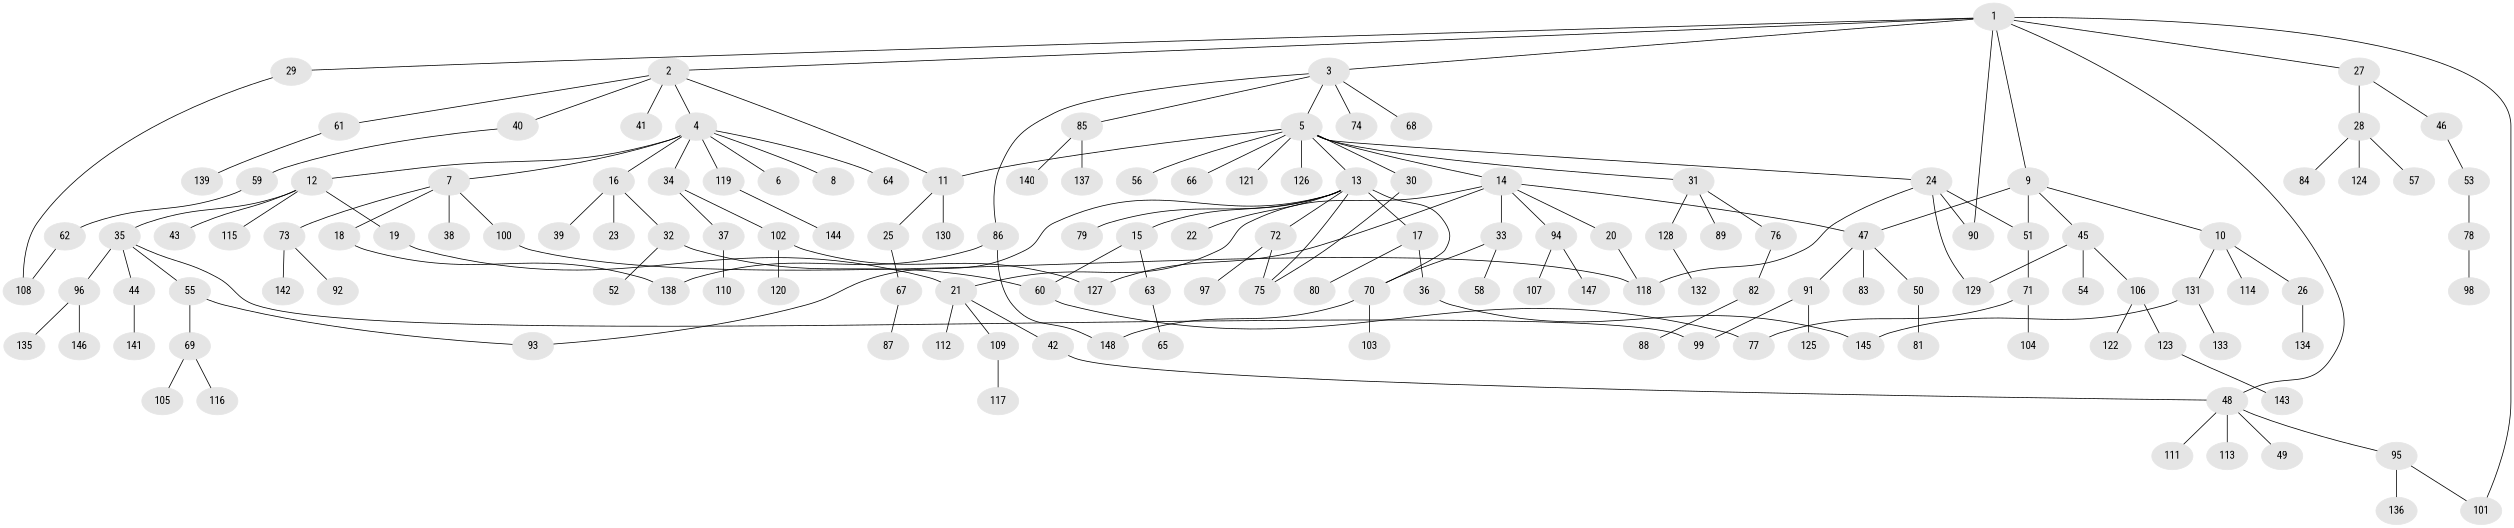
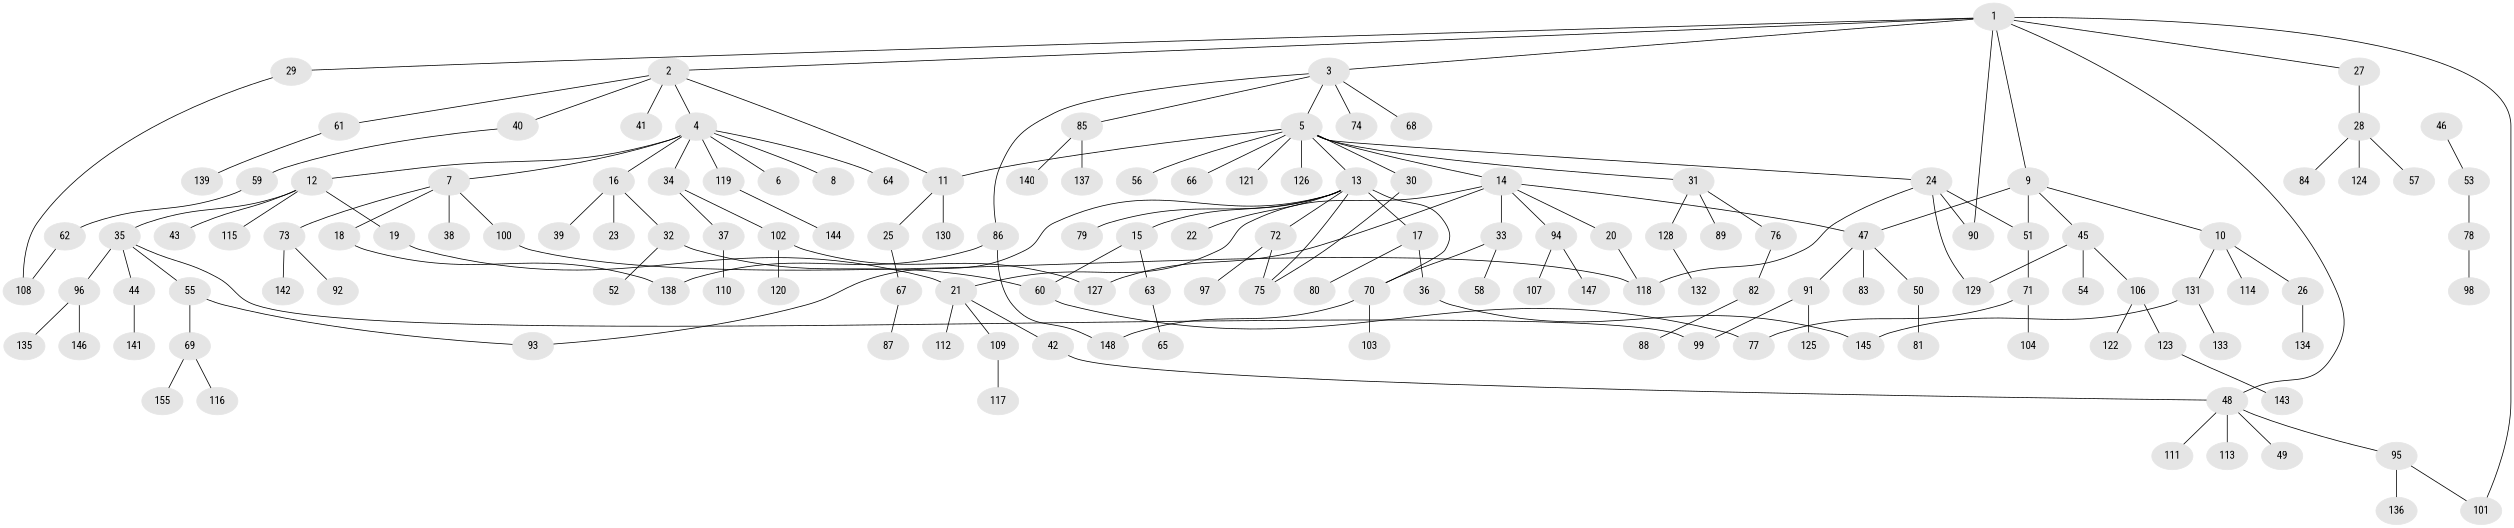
edge "27" -- "46": removed
node "105": label "105" -> "155"
